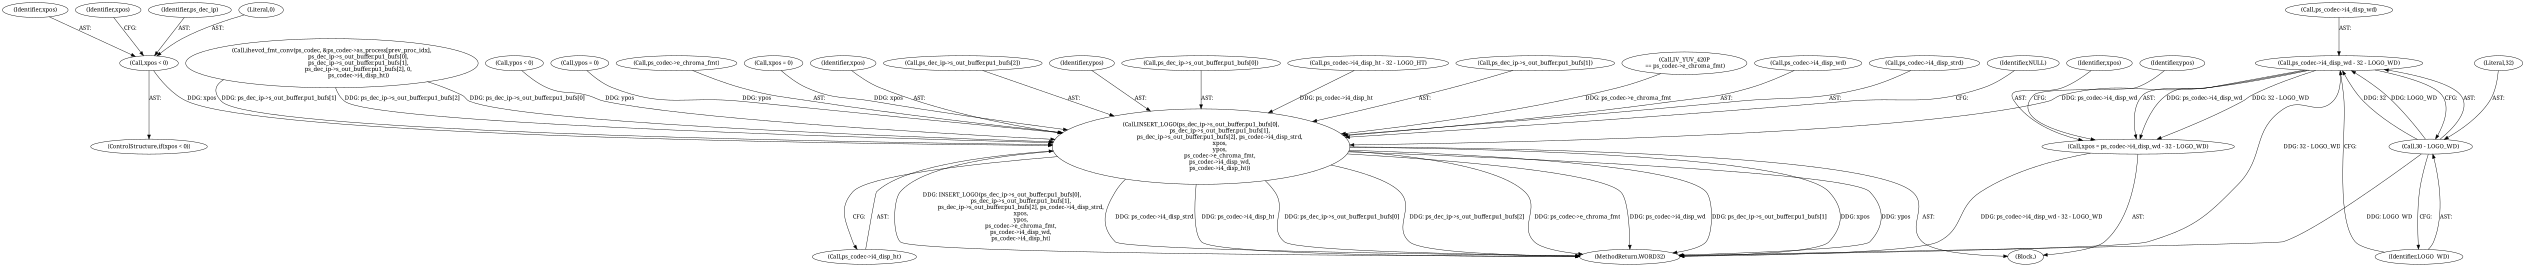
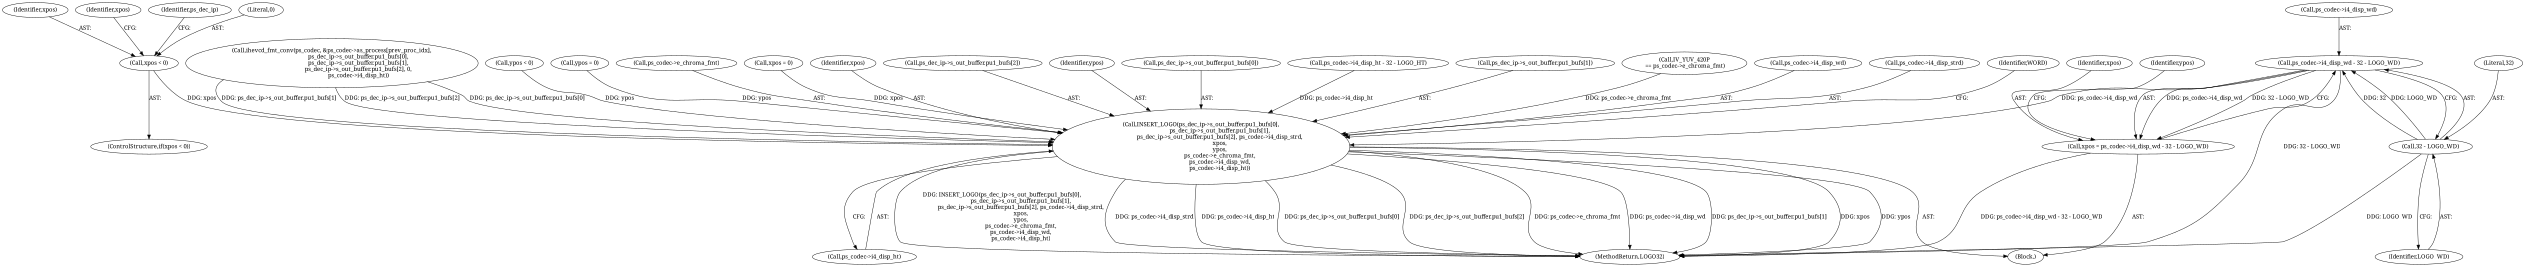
edge "(Identifier,ps_dec_ip)" -> "(Call,xpos < 0)": label "AST: " -> "CFG: "
node "(Identifier,NULL)": label "(Identifier,NULL)" -> "(Identifier,WORD)"
node "(Call,30 - LOGO_WD)": label "(Call,30 - LOGO_WD)" -> "(Call,32 - LOGO_WD)"
edge "(Identifier,LOGO_WD)" -> "(Call,ps_codec->i4_disp_wd - 32 - LOGO_WD)": now "(Call,xpos = ps_codec->i4_disp_wd - 32 - LOGO_WD)" -> "(Call,ps_codec->i4_disp_wd - 32 - LOGO_WD)"
node "(MethodReturn,WORD32)": label "(MethodReturn,WORD32)" -> "(MethodReturn,LOGO32)"
